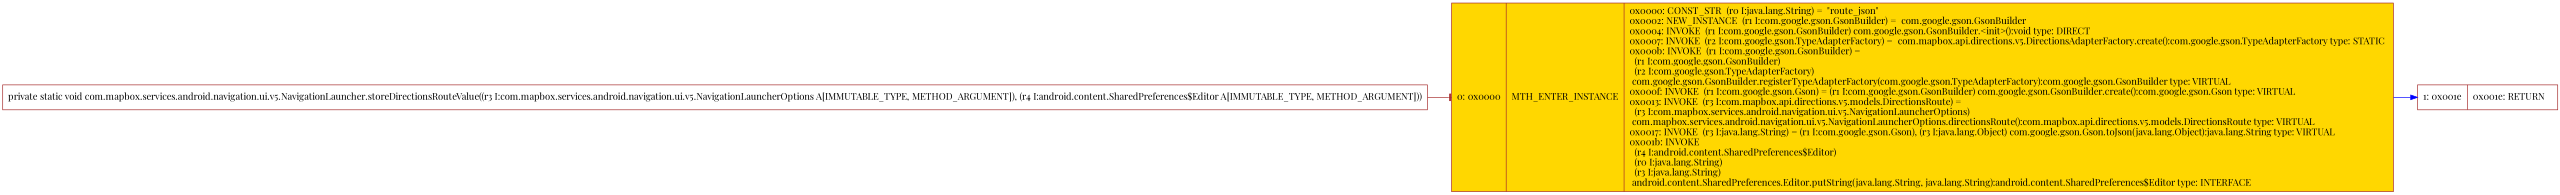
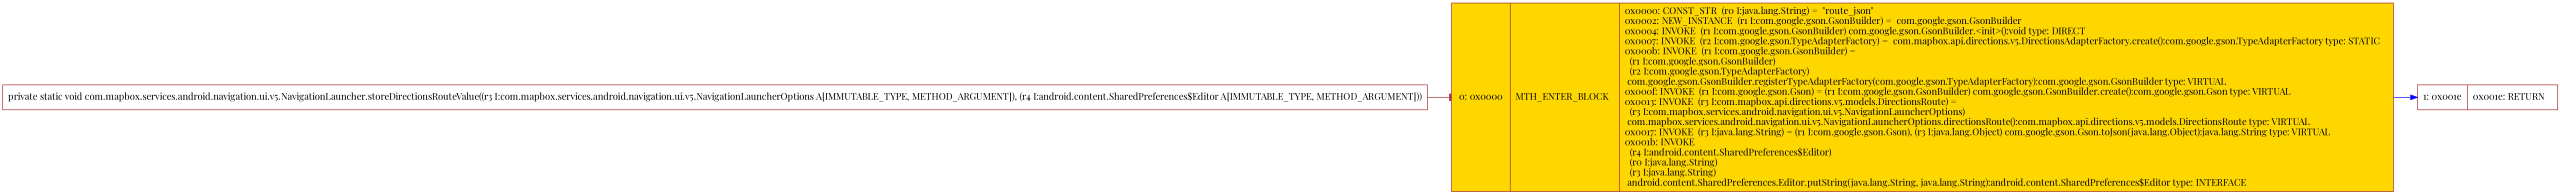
node "0: 0x0000": text "MTH_ENTER_INSTANCE" -> "MTH_ENTER_BLOCK"
